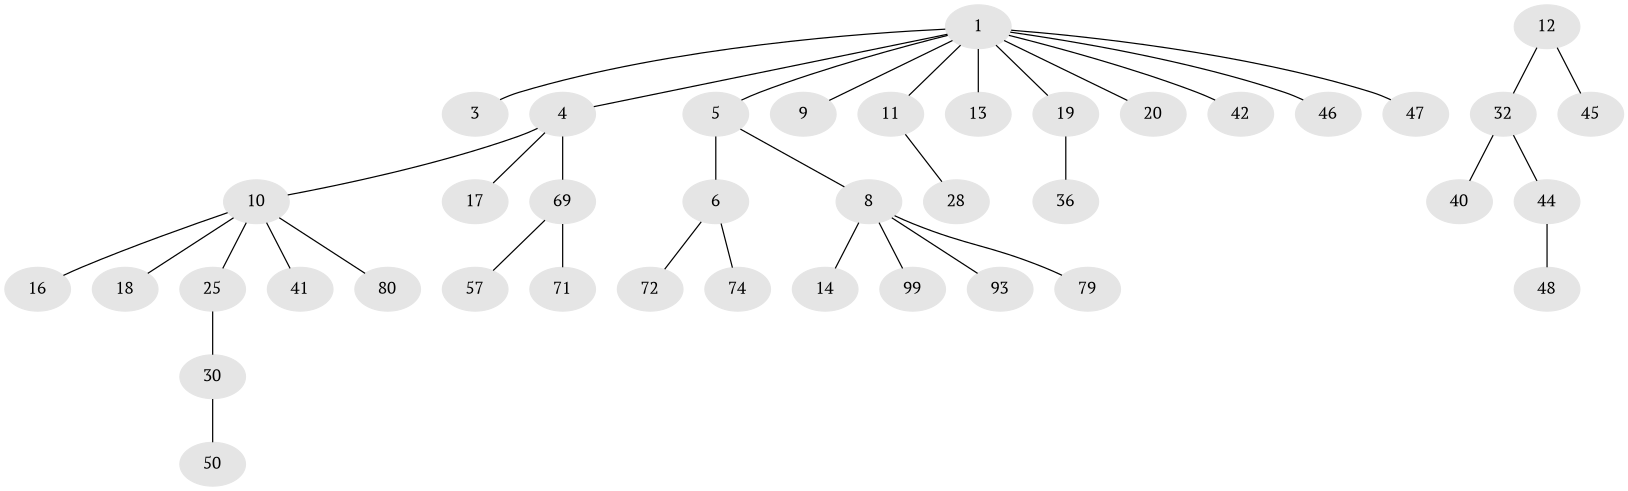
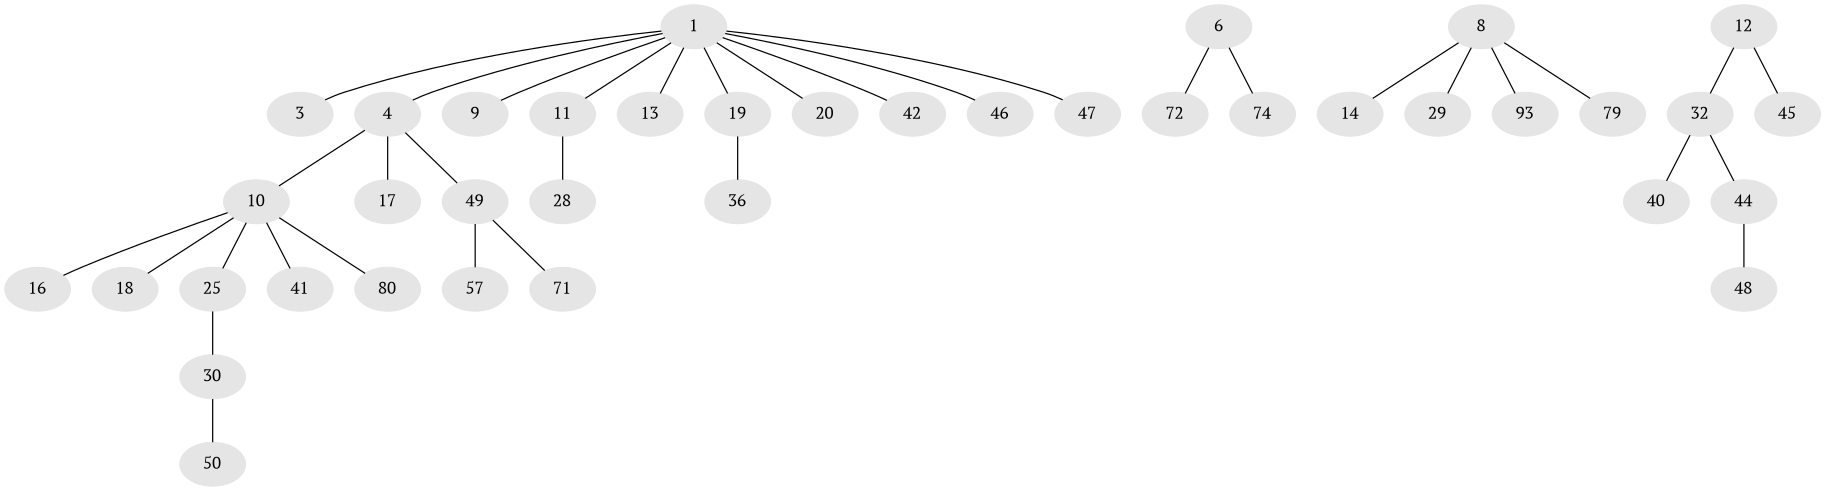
node "5": removed
node "69": label "69" -> "49"
node "99": label "99" -> "29"
